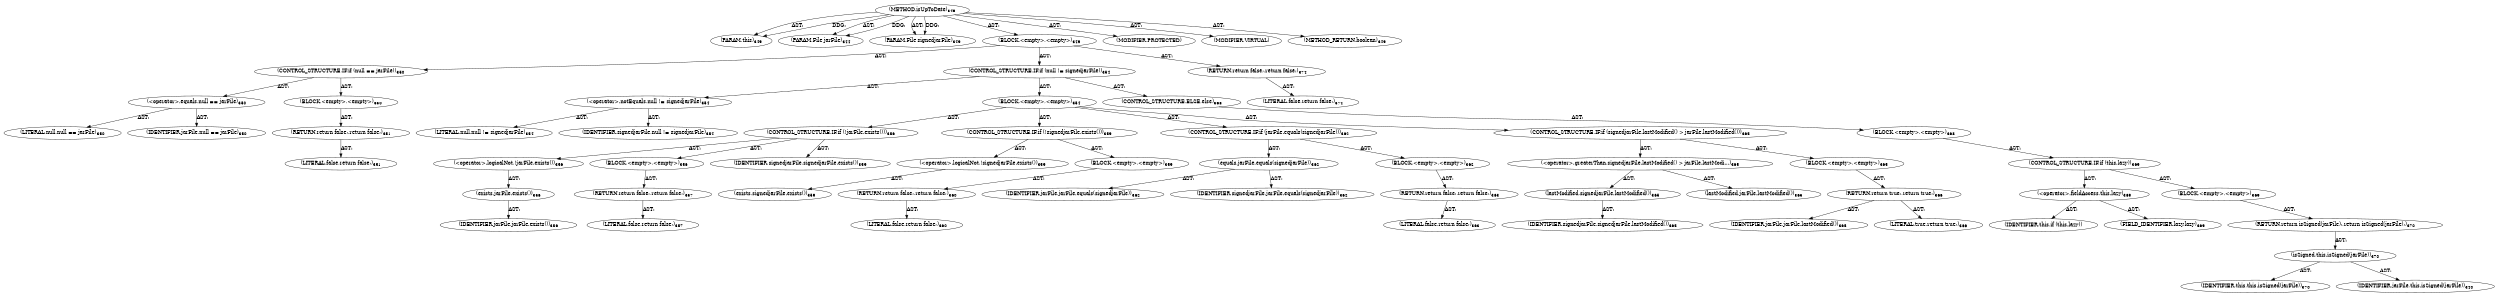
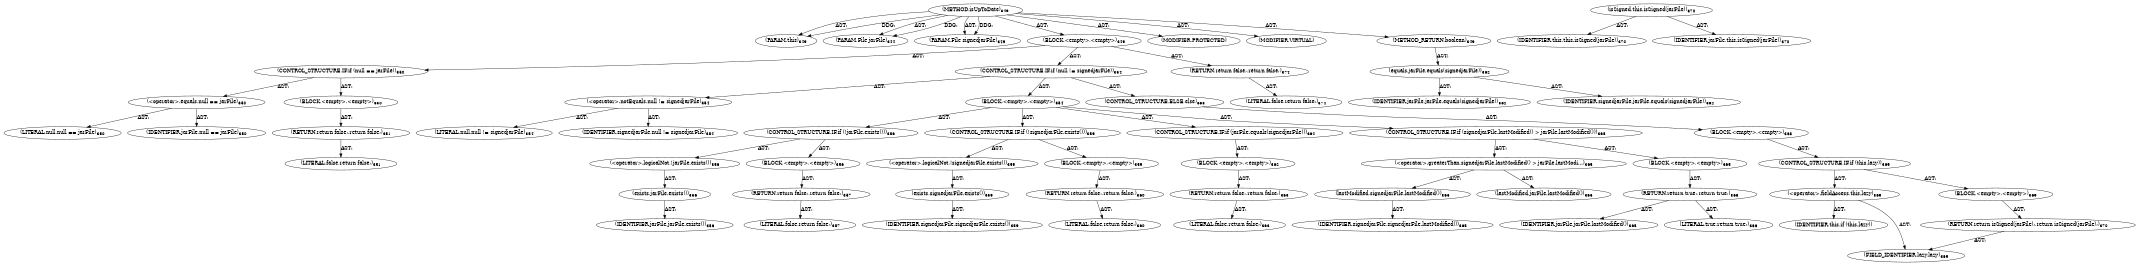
edge "(CONTROL_STRUCTURE,IF,if (!jarFile.exists()))" -> "(IDENTIFIER,signedjarFile,signedjarFile.exists())": now "(exists,signedjarFile.exists())" -> "(IDENTIFIER,signedjarFile,signedjarFile.exists())"
edge "(CONTROL_STRUCTURE,IF,if (jarFile.equals(signedjarFile)))" -> "(equals,jarFile.equals(signedjarFile))": now "(METHOD_RETURN,boolean)" -> "(equals,jarFile.equals(signedjarFile))"
edge "(RETURN,return isSigned(jarFile);,return isSigned(jarFile);)" -> "(isSigned,this.isSigned(jarFile))": now "(RETURN,return isSigned(jarFile);,return isSigned(jarFile);)" -> "(FIELD_IDENTIFIER,lazy,lazy)"
node "(IDENTIFIER,jarFile,this.isSigned(jarFile))": text "340" -> "370"
